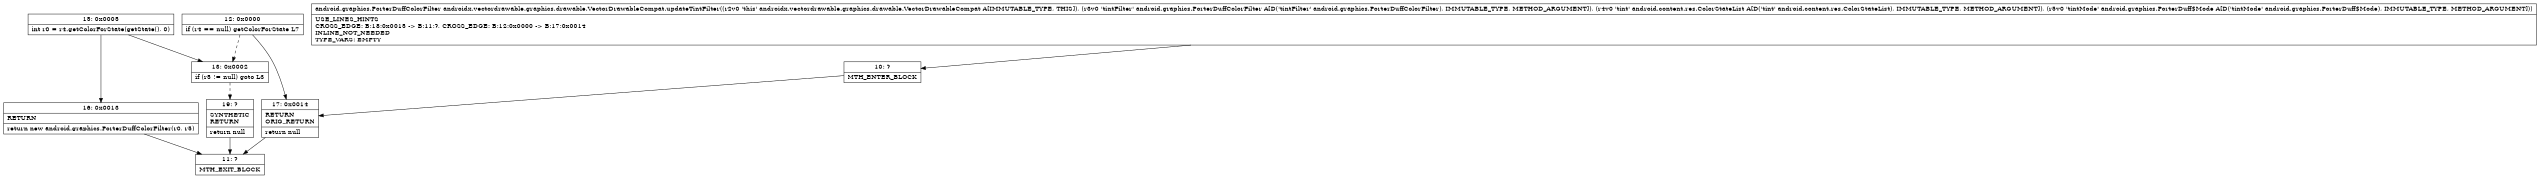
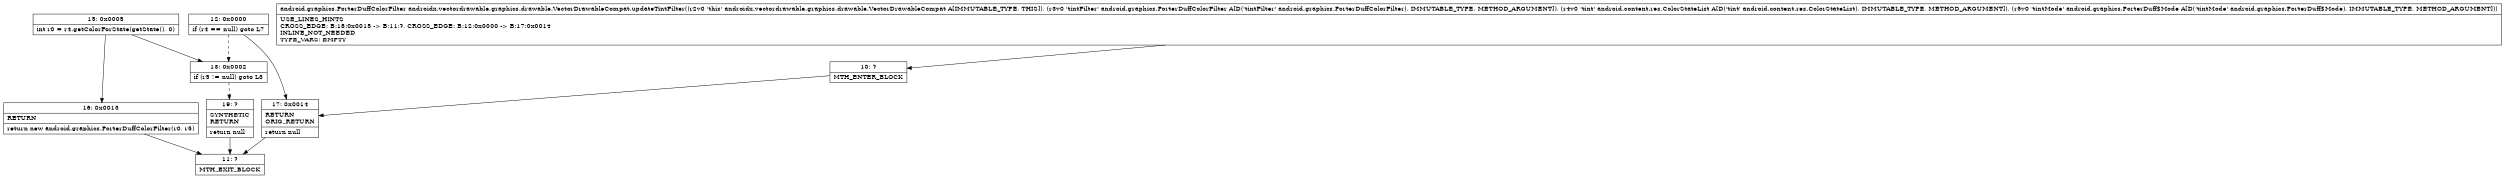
node "12: 0x0000": text "if (r4 == null) getColorForState L7" -> "if (r4 == null) goto L7"
